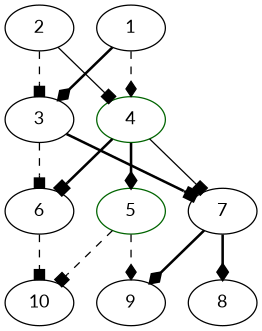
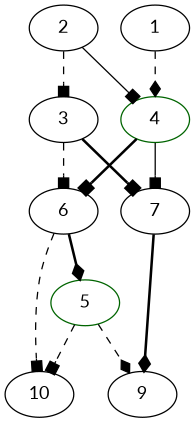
edge "1" -> "3": removed
edge "4" -> "5": now "6" -> "5"
node "8": removed
